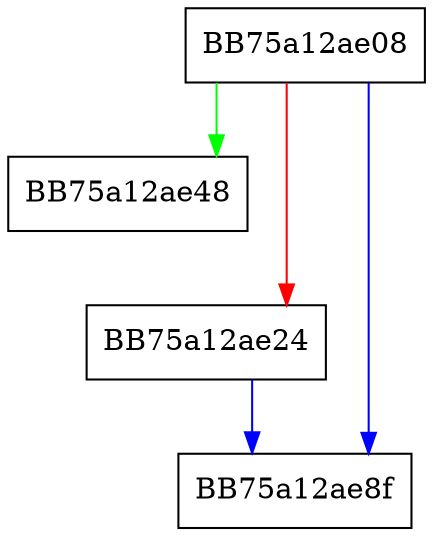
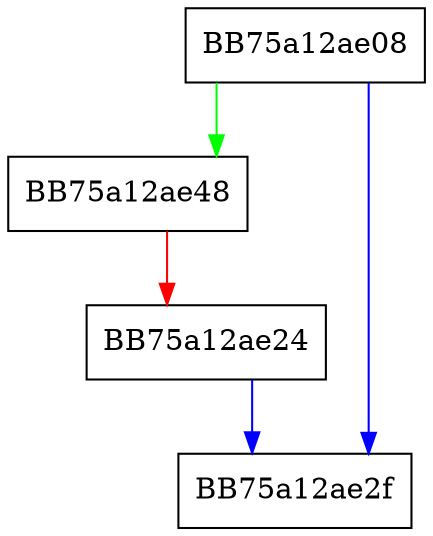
edge "BB75a12ae08" -> "BB75a12ae24": now "BB75a12ae48" -> "BB75a12ae24"
node "BB75a12ae8f": label "BB75a12ae8f" -> "BB75a12ae2f"
